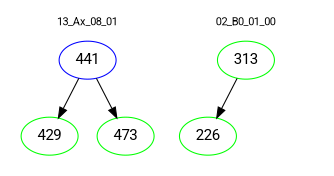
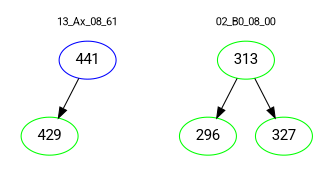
cluster "13_Ax_08_01": label "13_Ax_08_01" -> "13_Ax_08_61"
cluster "02_B0_01_00": label "02_B0_01_00" -> "02_B0_08_00"
node "473": removed
node "226": label "226" -> "296"
node "327": added
